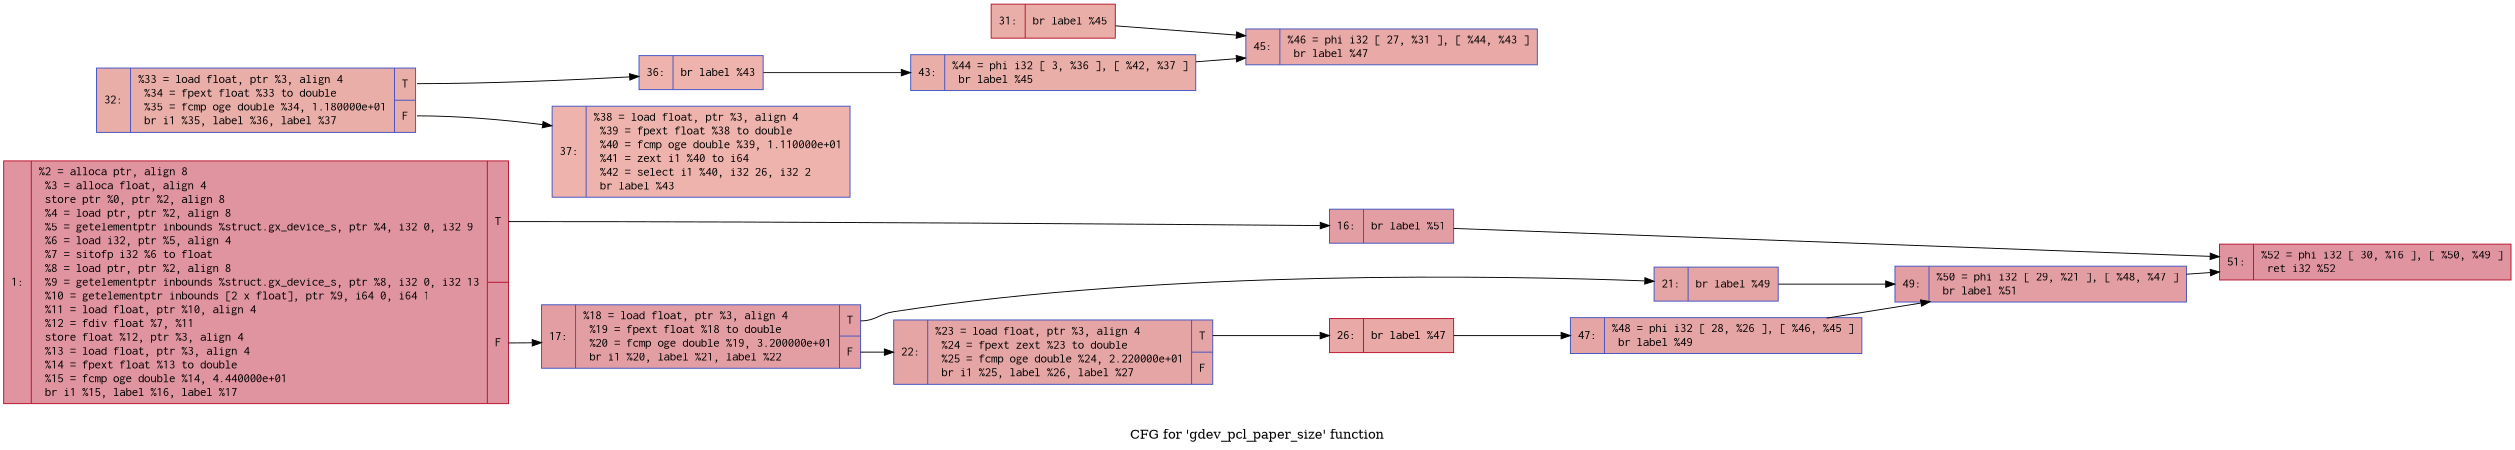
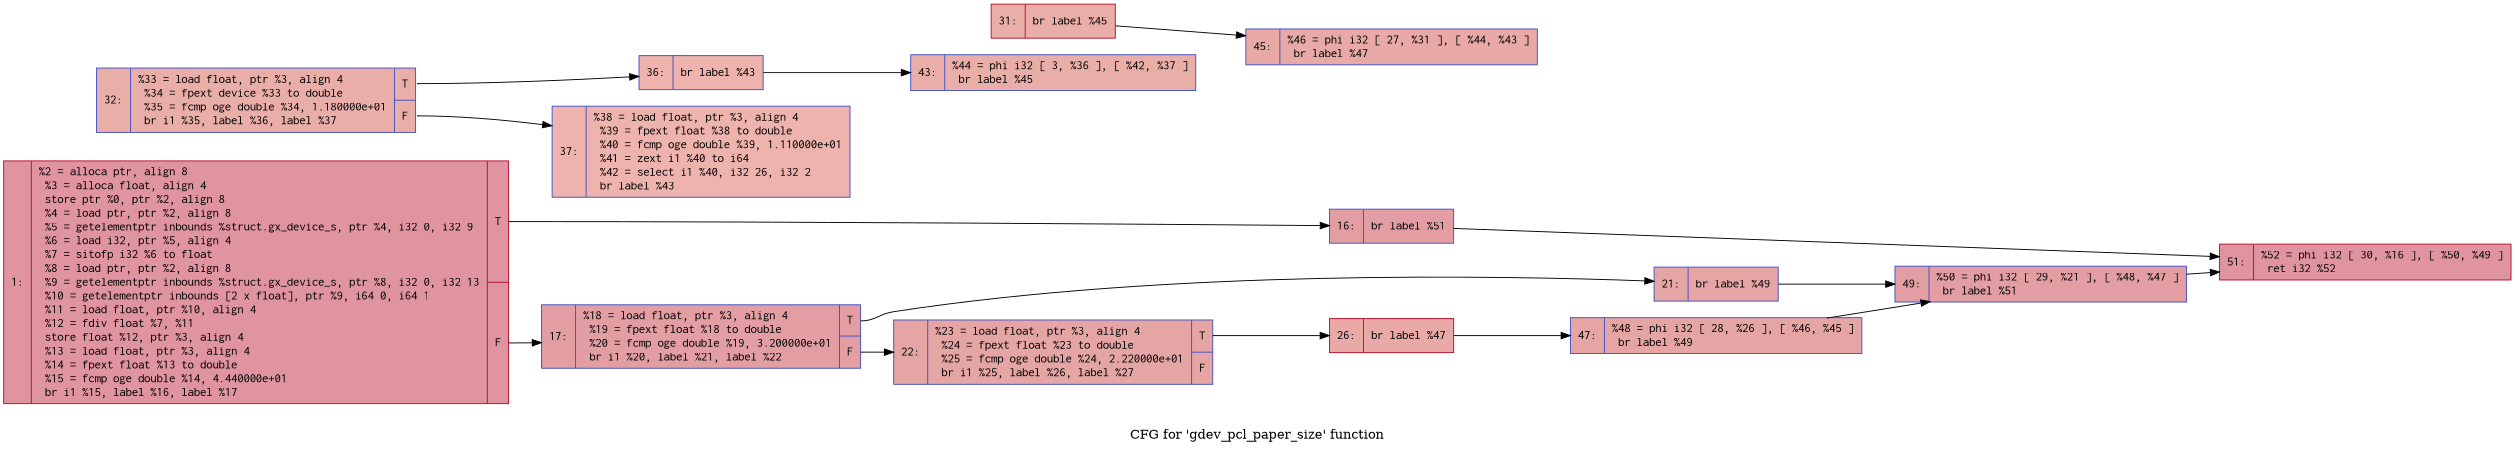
edge "43:" -> "45:": removed
node "32:": text "%34 = fpext float %33 to double" -> "%34 = fpext device %33 to double"
node "22:": text "%24 = fpext zext %23 to double" -> "%24 = fpext float %23 to double"
